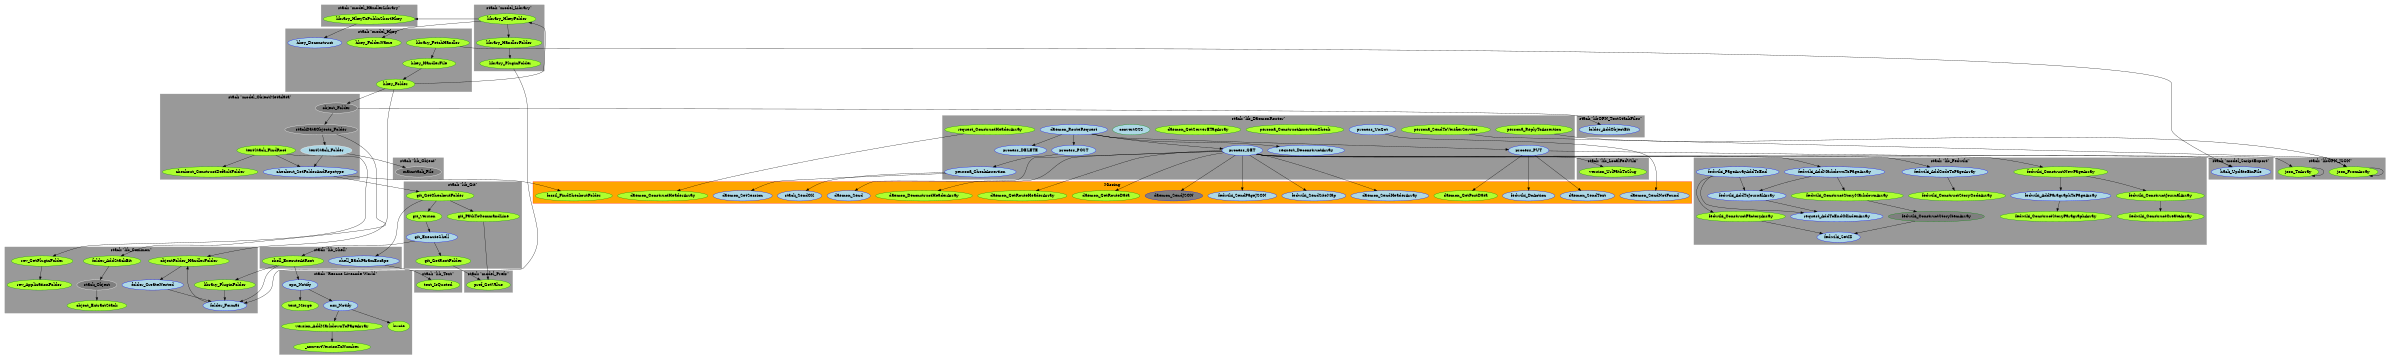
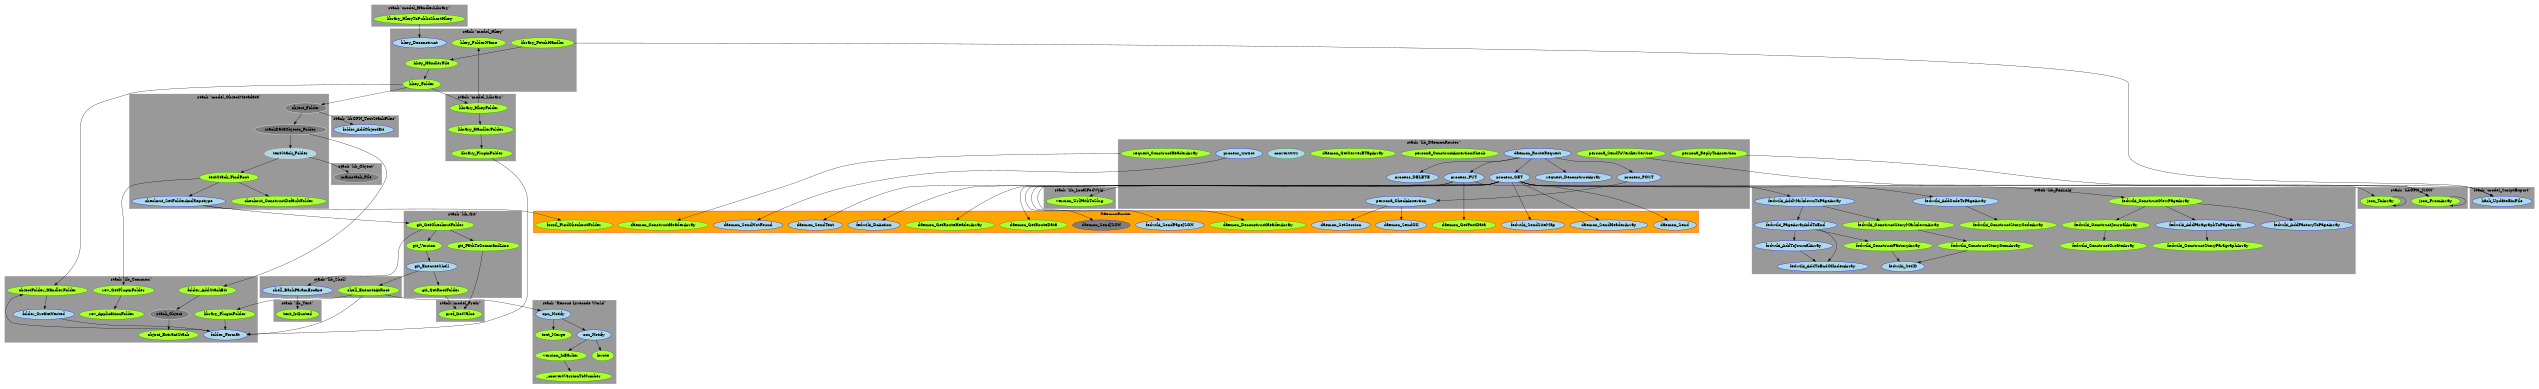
edge "library_HkeyFolder" -> "library_HkeyToPublicShortHkey": removed
edge "textStack_Folder" -> "checkout_SetFolderAndRepotype": now "textStack_Folder" -> "textStack_FindRoot"
edge "fedwiki_AddMarkdownToPageArray" -> "fedwiki_AddToJournalArray": now "fedwiki_AddMarkdownToPageArray" -> "fedwiki_PageArrayAddToEnd"
cluster "Missing": label "Missing" -> "DaemonRouter"
node "stack_SendOK": label "stack_SendOK" -> "daemon_SendOK"
node "request_AddToEndOfIndexArray": label "request_AddToEndOfIndexArray" -> "fedwiki_AddToEndOfIndexArray"
node "fedwiki_ConstructStoryItemArray": fillcolor grey50 -> GreenYellow
node "fedwiki_AddFactoryToPageArray": added
node "version_AddMarkdownToPageArray": label "version_AddMarkdownToPageArray" -> "version_IsEarlier"
